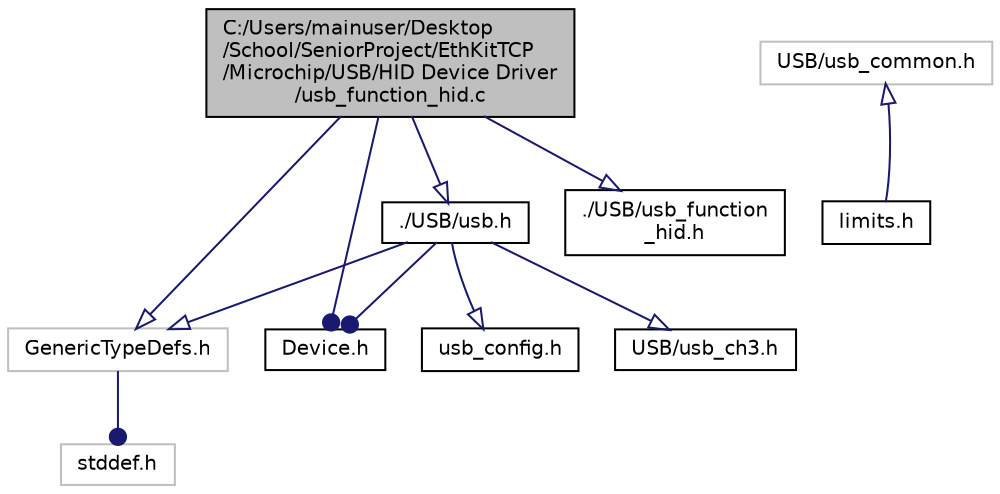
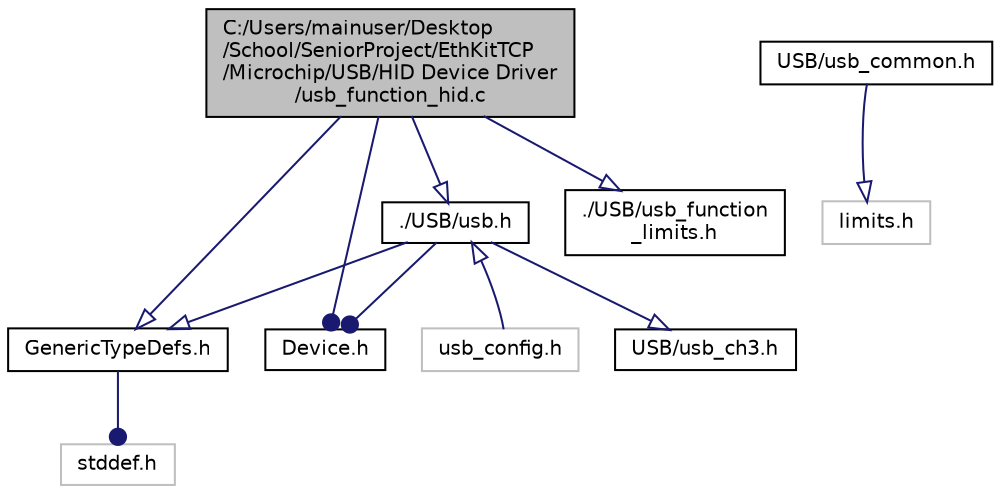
node "USB/usb_common.h": color grey75 -> black
edge "limits.h" -> "USB/usb_common.h": reversed
node "./USB/usb_function _hid.h": label "./USB/usb_function _hid.h" -> "./USB/usb_function _limits.h"
node "limits.h": color black -> grey75
edge "./USB/usb.h" -> "usb_config.h": reversed
node "GenericTypeDefs.h": color grey75 -> black
node "usb_config.h": color black -> grey75
